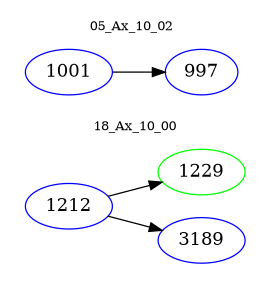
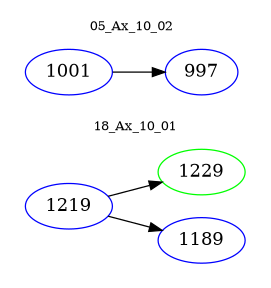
cluster "18_Ax_10_00": label "18_Ax_10_00" -> "18_Ax_10_01"
node "1212": label "1212" -> "1219"
node "3189": label "3189" -> "1189"
